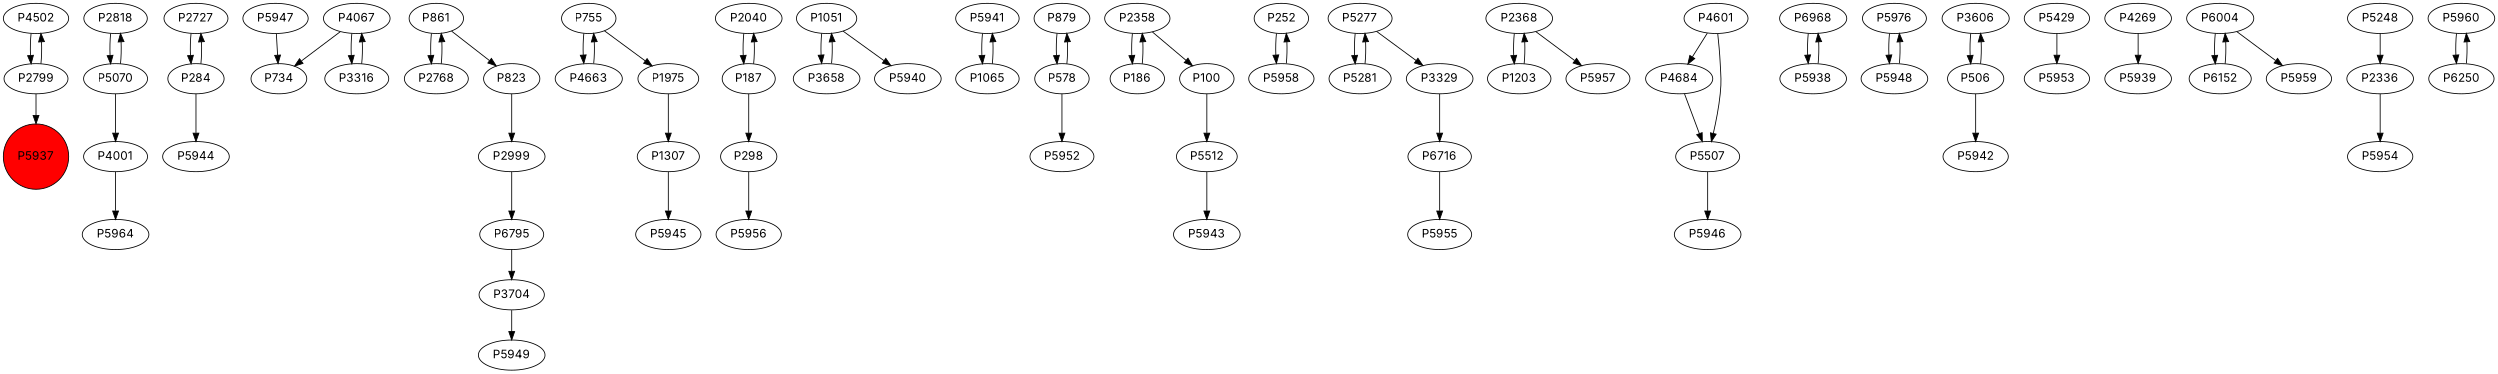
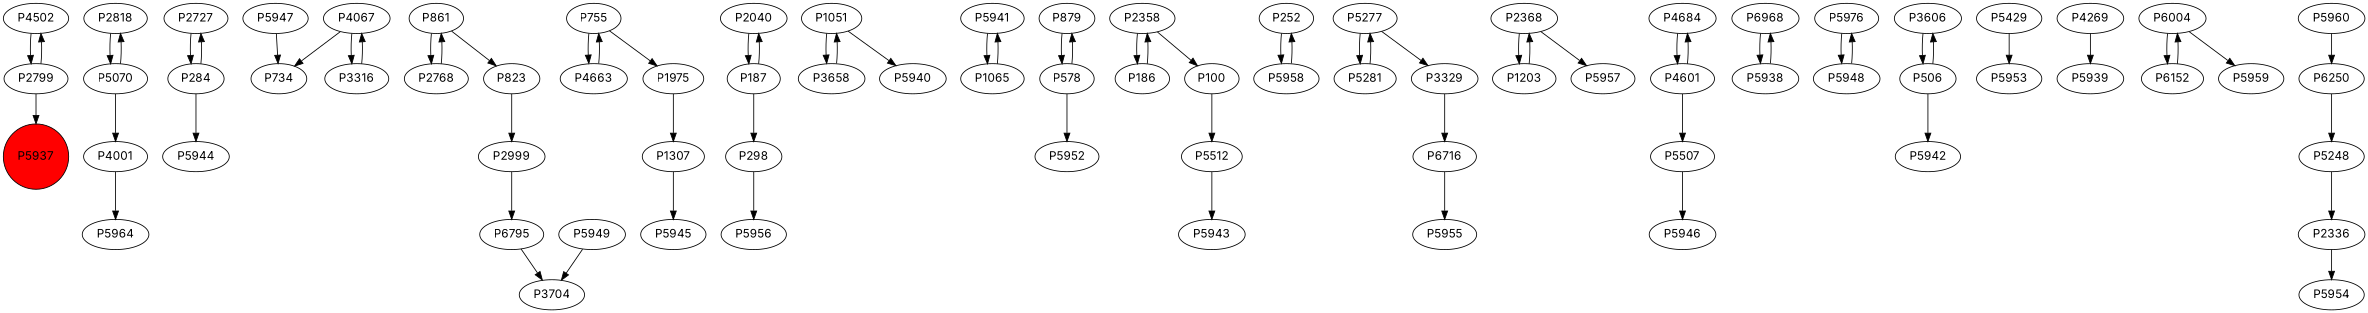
edge "P6250" -> "P5960": now "P6250" -> "P5248"
edge "P4684" -> "P5507": now "P4684" -> "P4601"
edge "P3704" -> "P5949": reversed
